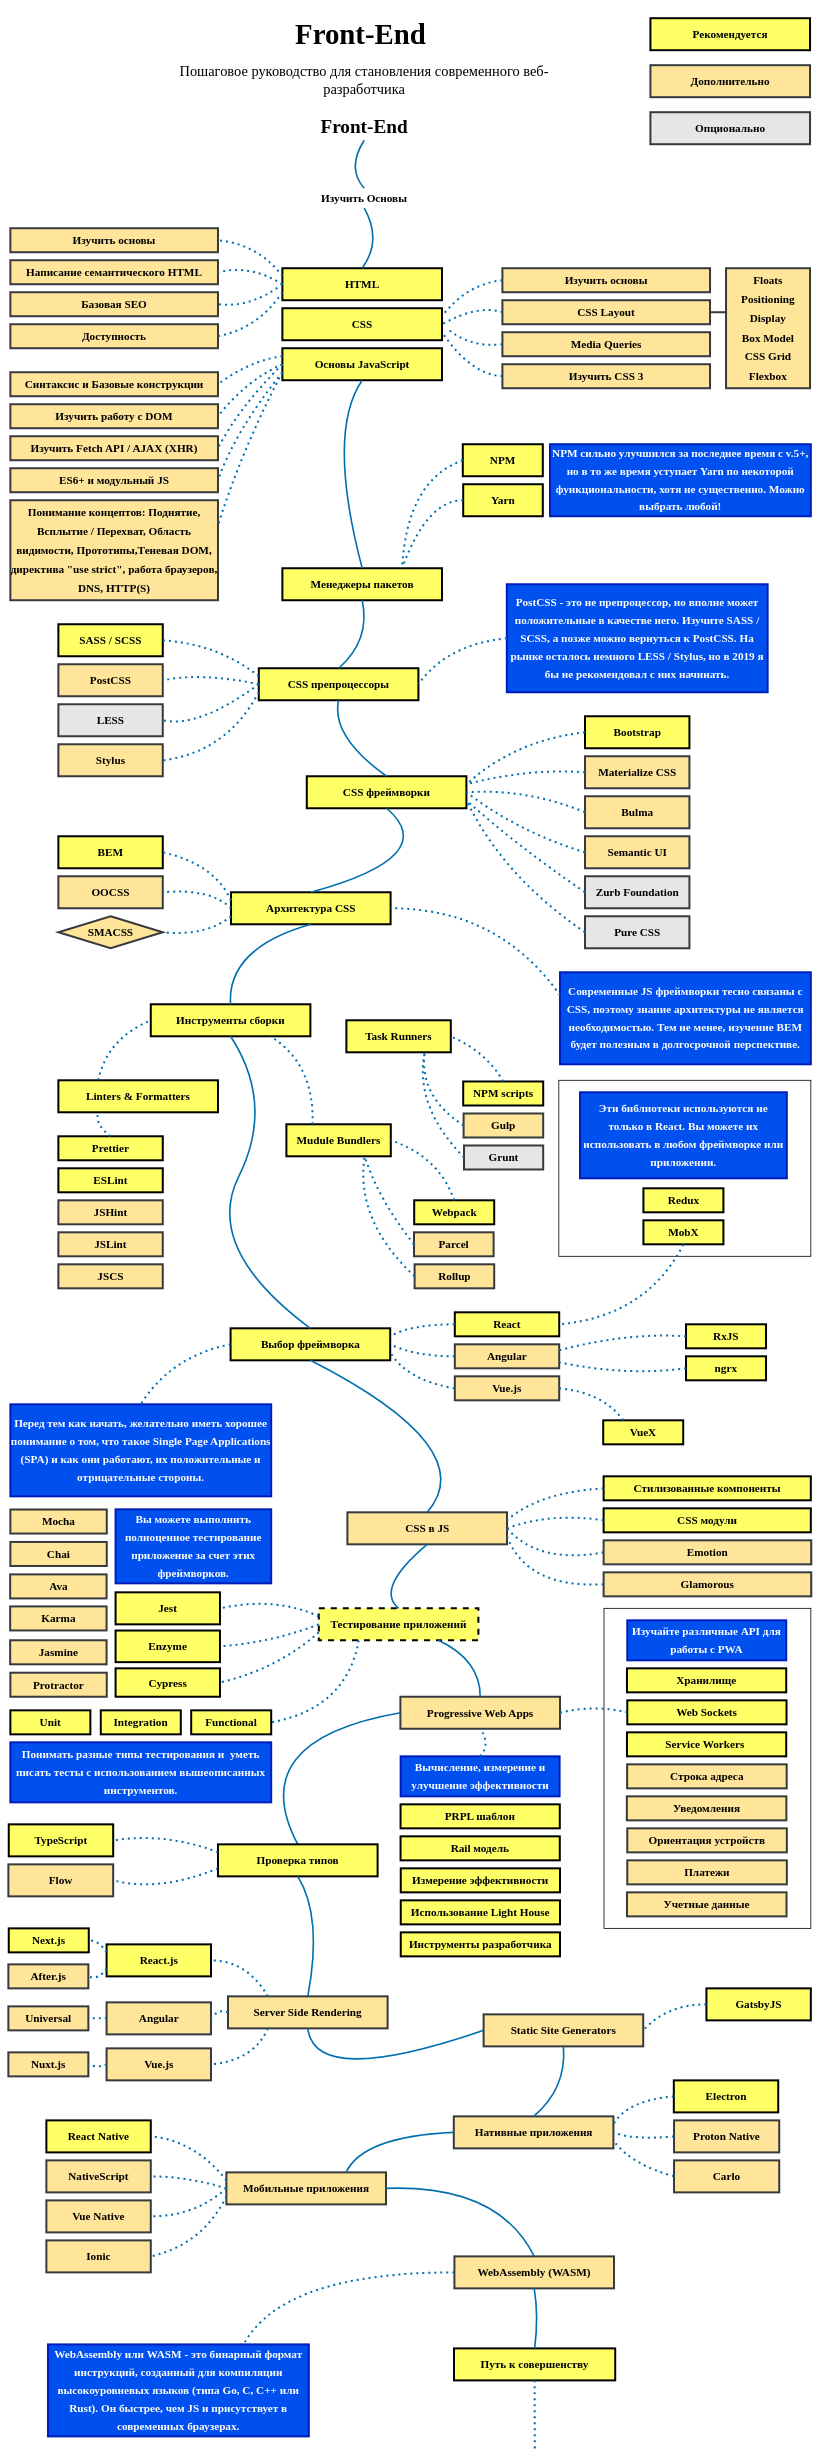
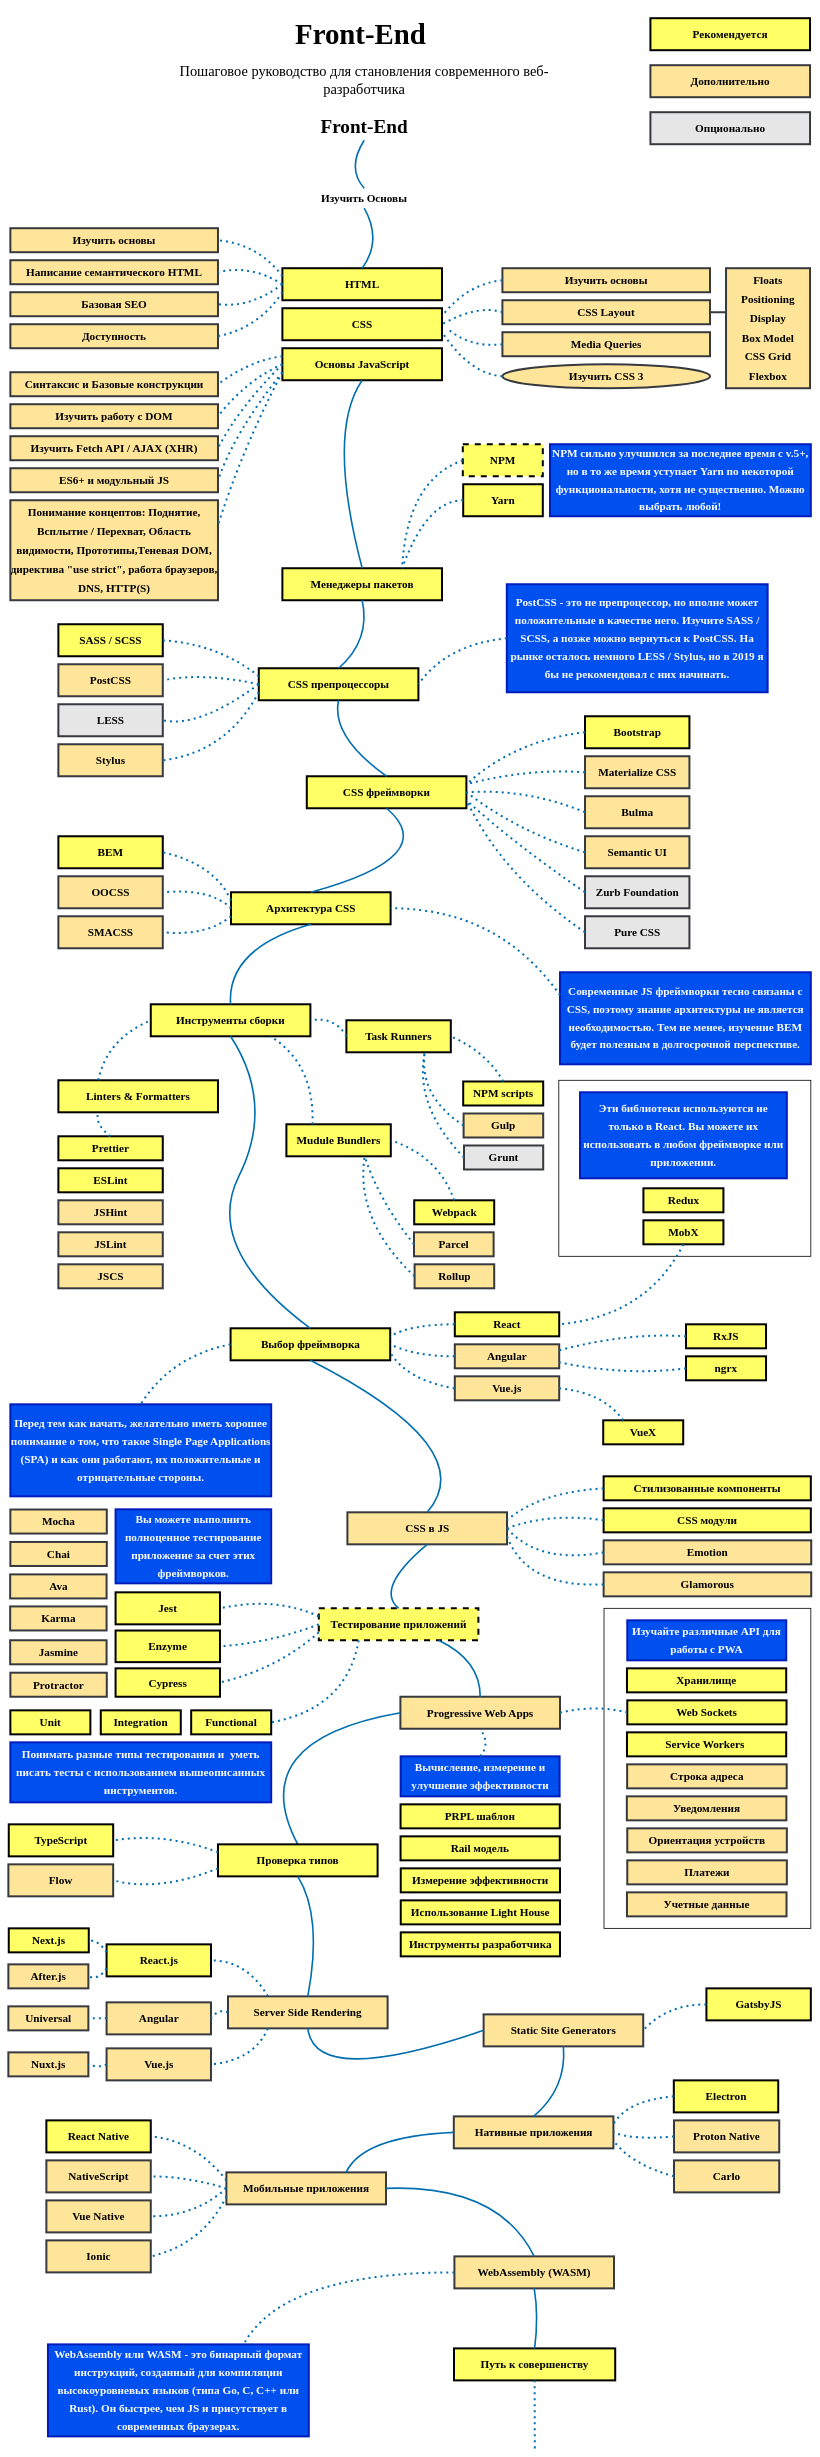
node "Изучить CSS 3": shape rectangle -> ellipse
node "NPM": style solid -> dashed
node "SMACSS": shape diamond -> rectangle
edge "Инструменты сборки" -- "Task Runners": added
